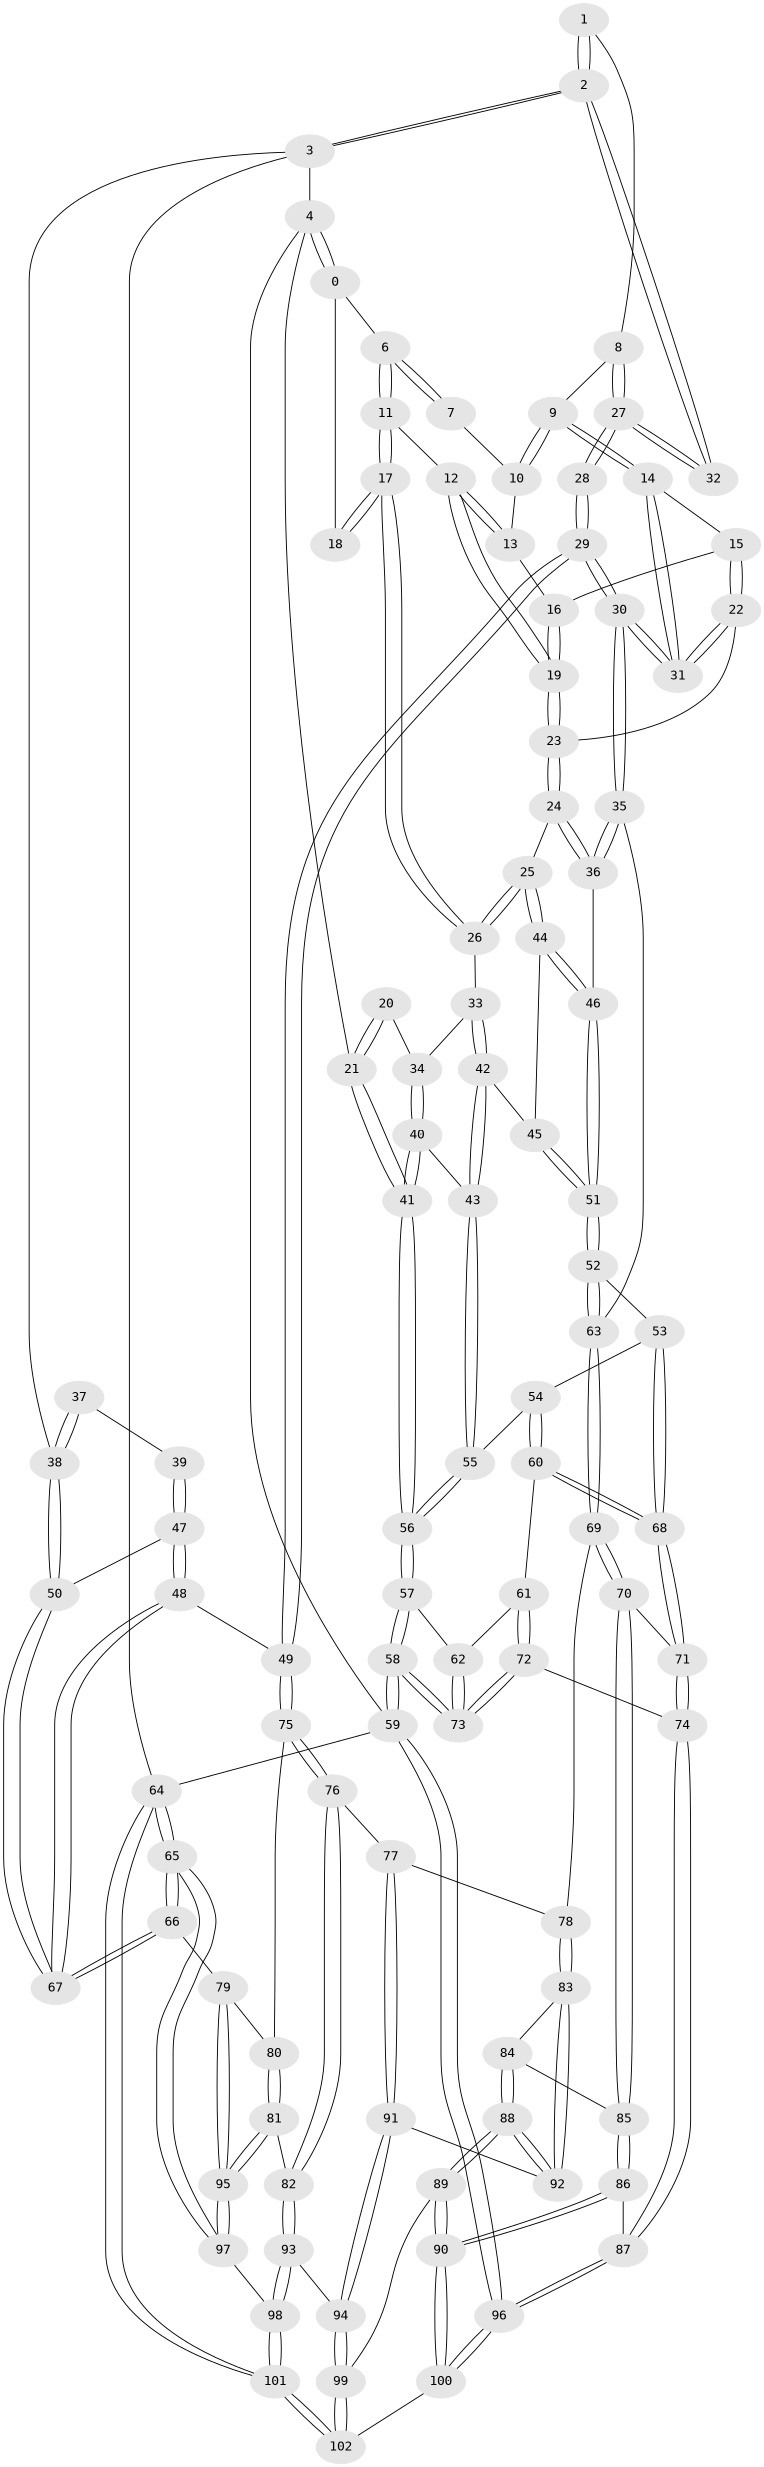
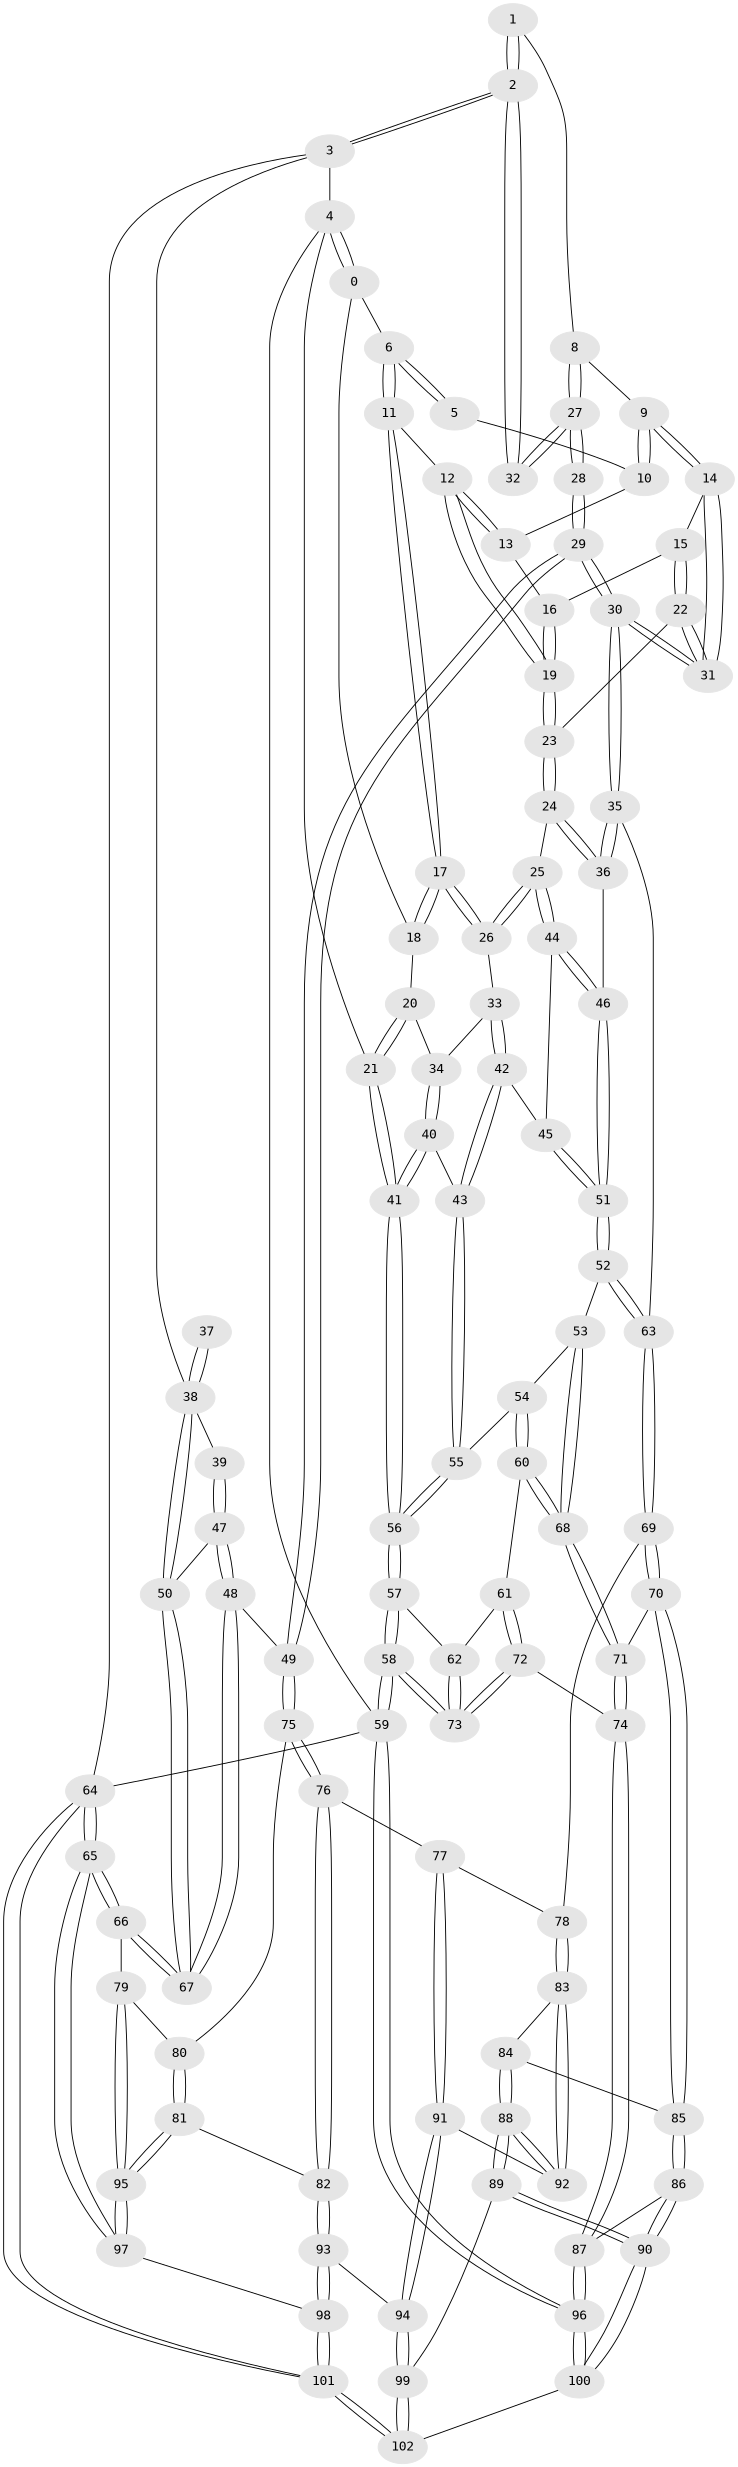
node "7": label "7" -> "5"
edge "18" -- "20": added
edge "37" -- "39": now "38" -- "39"
